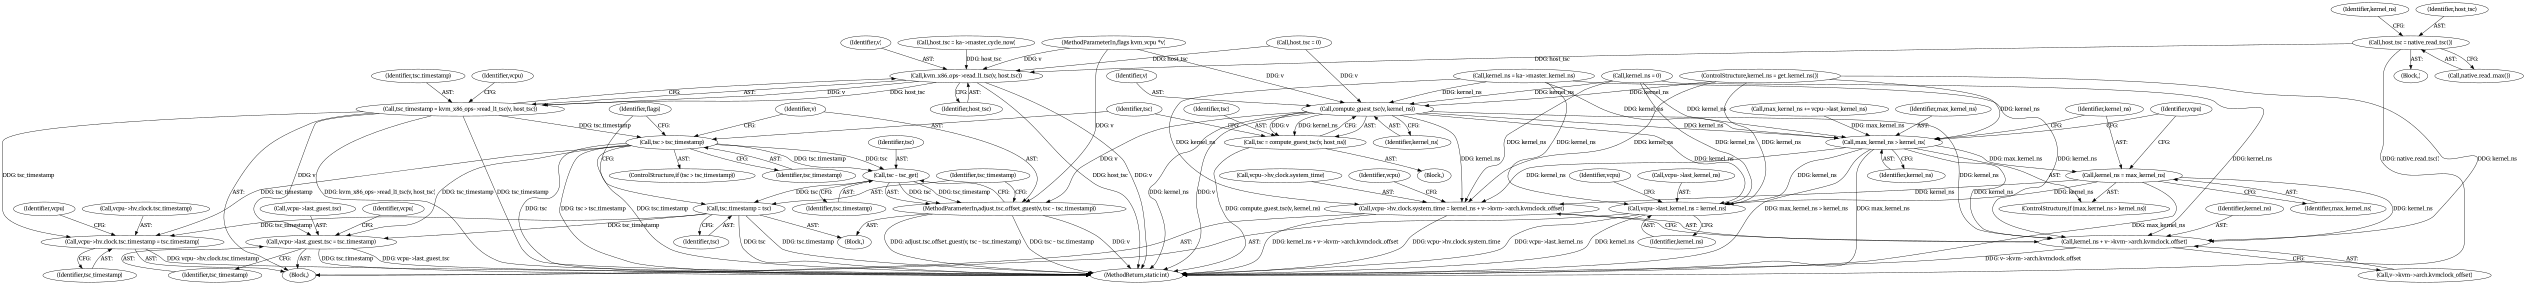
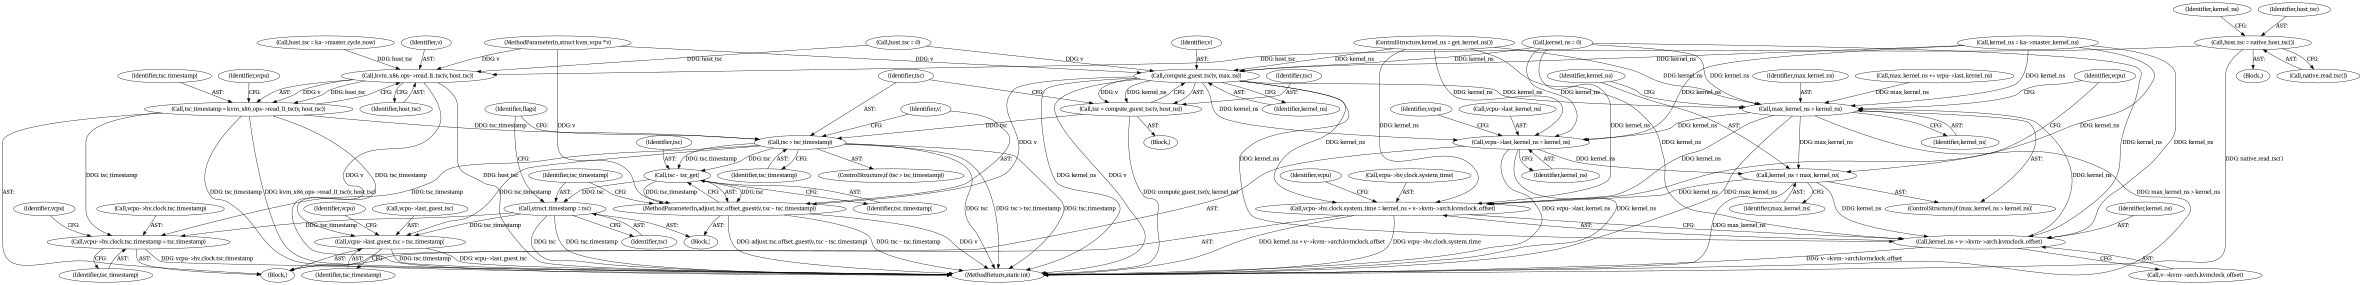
node "(MethodParameterIn,flags kvm_vcpu *v)": label "(MethodParameterIn,flags kvm_vcpu *v)" -> "(MethodParameterIn,struct kvm_vcpu *v)"
node "(Call,host_tsc = native_read_tsc())": label "(Call,host_tsc = native_read_tsc())" -> "(Call,host_tsc = native_host_tsc())"
node "(Call,native_read_max())": label "(Call,native_read_max())" -> "(Call,native_read_tsc())"
node "(Call,compute_guest_tsc(v, kernel_ns))": label "(Call,compute_guest_tsc(v, kernel_ns))" -> "(Call,compute_guest_tsc(v, max_ns))"
edge "(Call,tsc = compute_guest_tsc(v, host_ns))" -> "(Call,tsc > tsc_timestamp)": added, label "DDG: tsc"
edge "(Call,tsc_timestamp = kvm_x86_ops->read_l1_tsc(v, host_tsc))" -> "(Call,vcpu->last_guest_tsc = tsc_timestamp)": label "DDG: v" -> "DDG: tsc_timestamp"
edge "(Call,max_kernel_ns > kernel_ns)" -> "(Call,kernel_ns + v->kvm->arch.kvmclock_offset)": reversed
edge "(Call,kernel_ns = max_kernel_ns)" -> "(Call,vcpu->last_kernel_ns = kernel_ns)": reversed
node "(Call,tsc_timestamp = tsc)": label "(Call,tsc_timestamp = tsc)" -> "(Call,struct_timestamp = tsc)"
